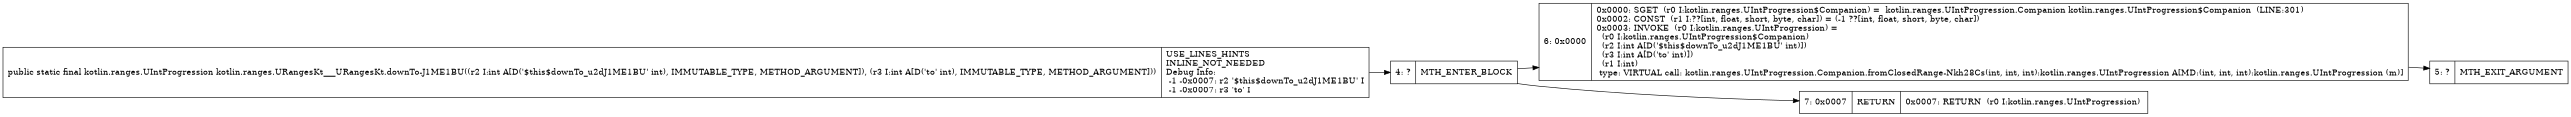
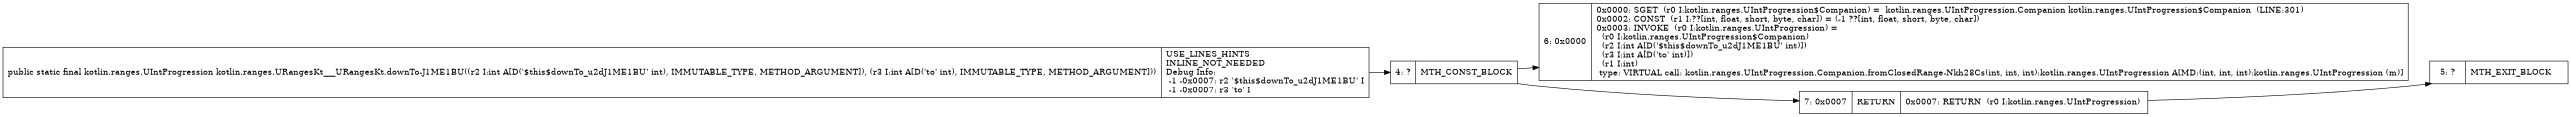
edge "6: 0x0000" -> "5: ?": now "7: 0x0007" -> "5: ?"
node "4: ?": text "MTH_ENTER_BLOCK" -> "MTH_CONST_BLOCK"
node "5: ?": text "MTH_EXIT_ARGUMENT" -> "MTH_EXIT_BLOCK"
